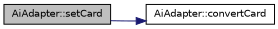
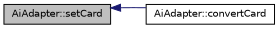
edge "AiAdapter::setCard" -> "AiAdapter::convertCard": reversed
